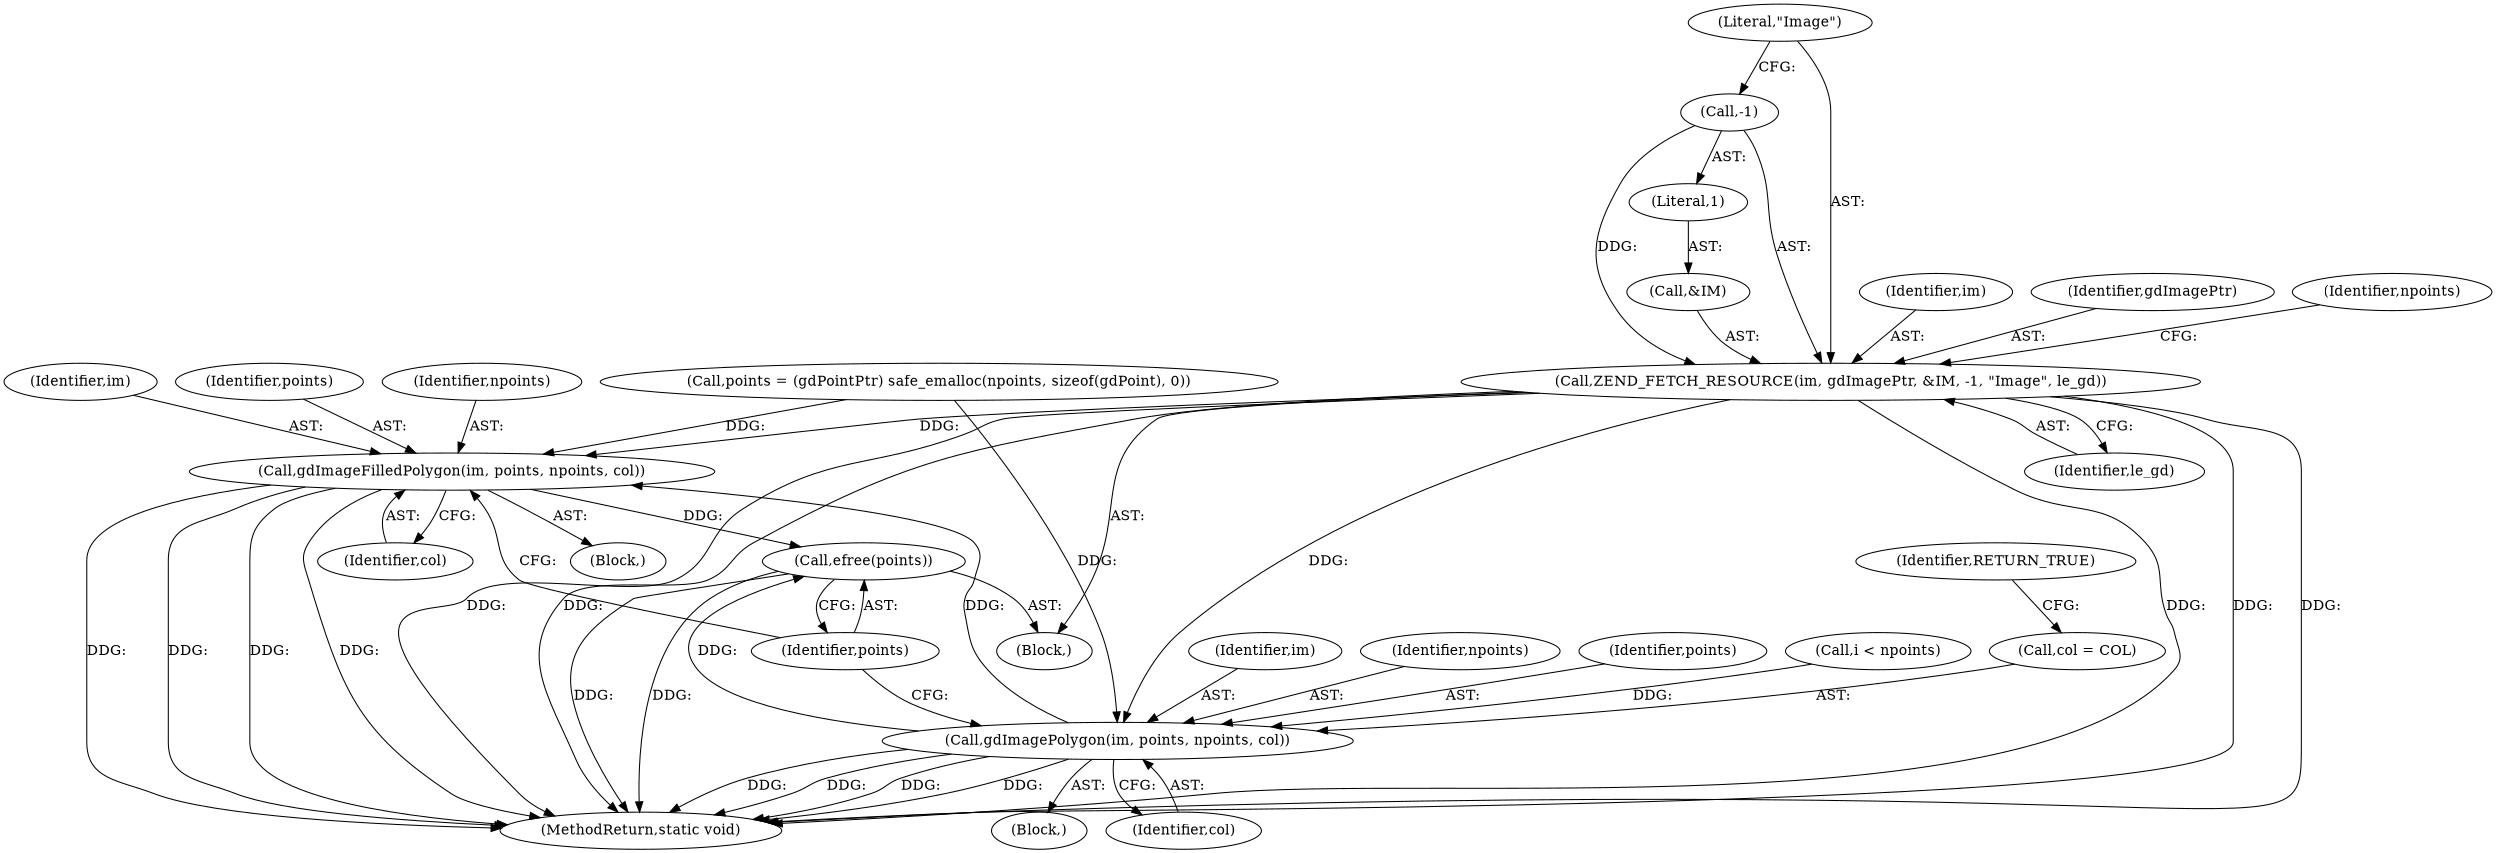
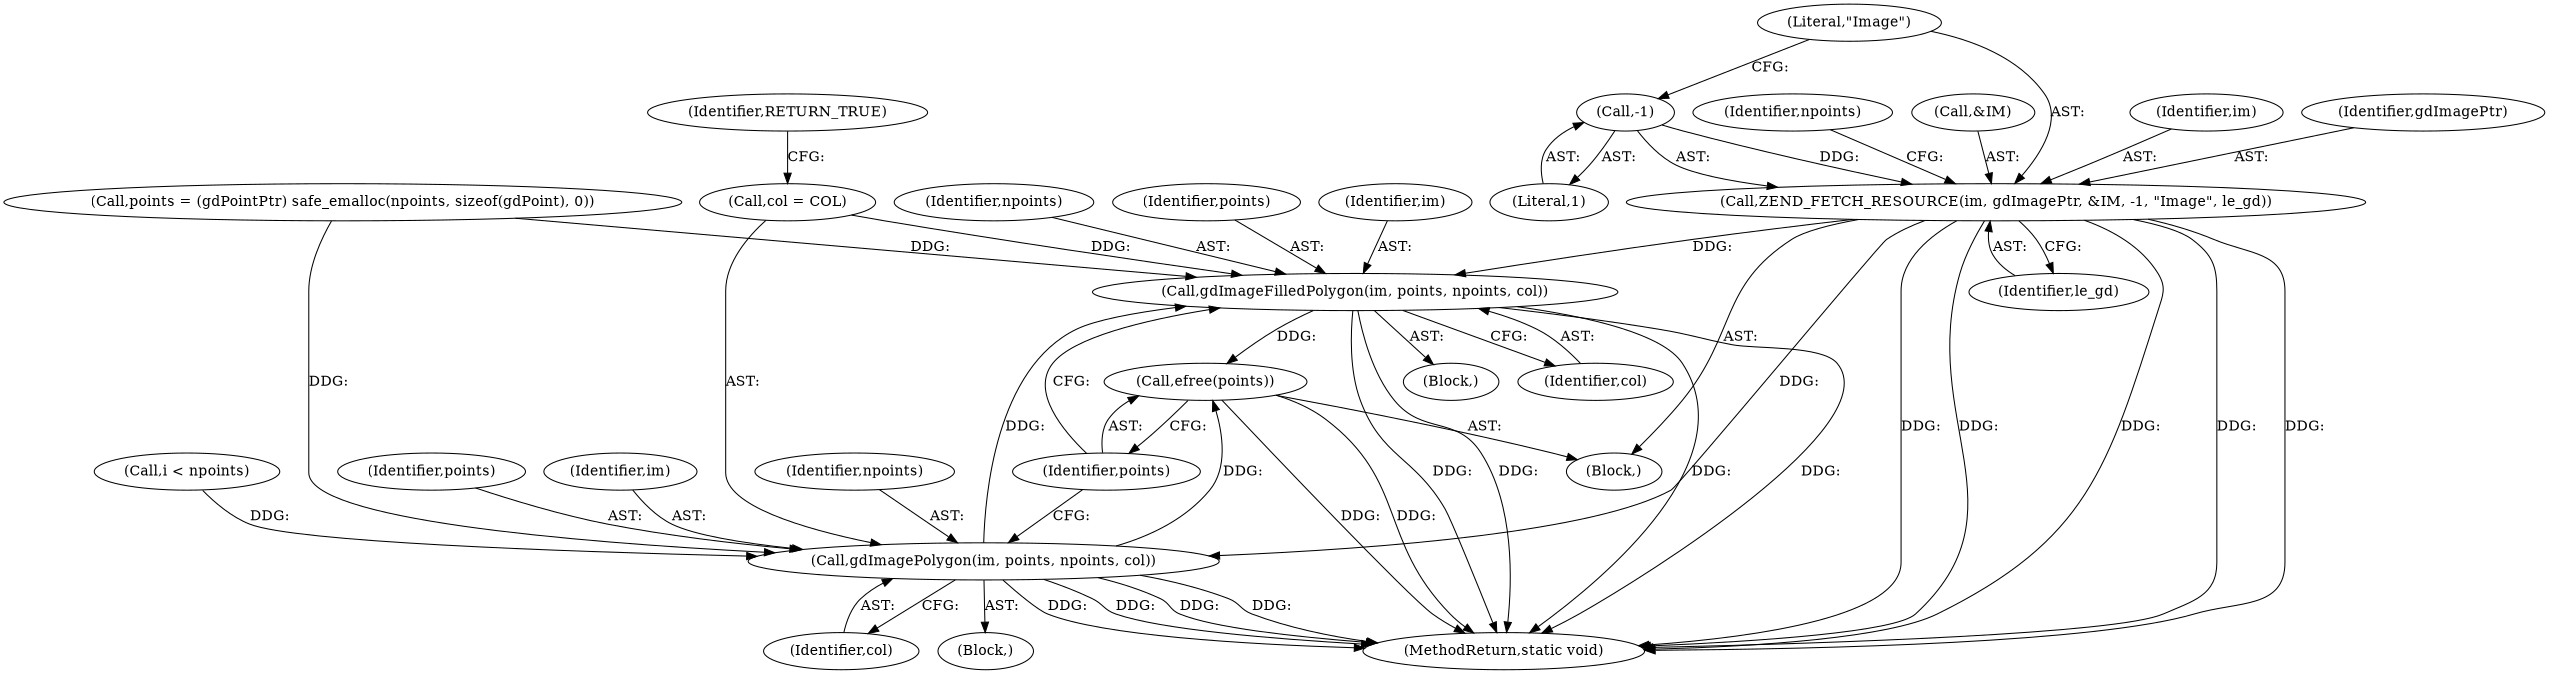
edge "(Literal,1)" -> "(Call,&IM)": now "(Literal,1)" -> "(Call,-1)"
edge "(Call,col = COL)" -> "(Call,gdImageFilledPolygon(im, points, npoints, col))": added, label "DDG:"
